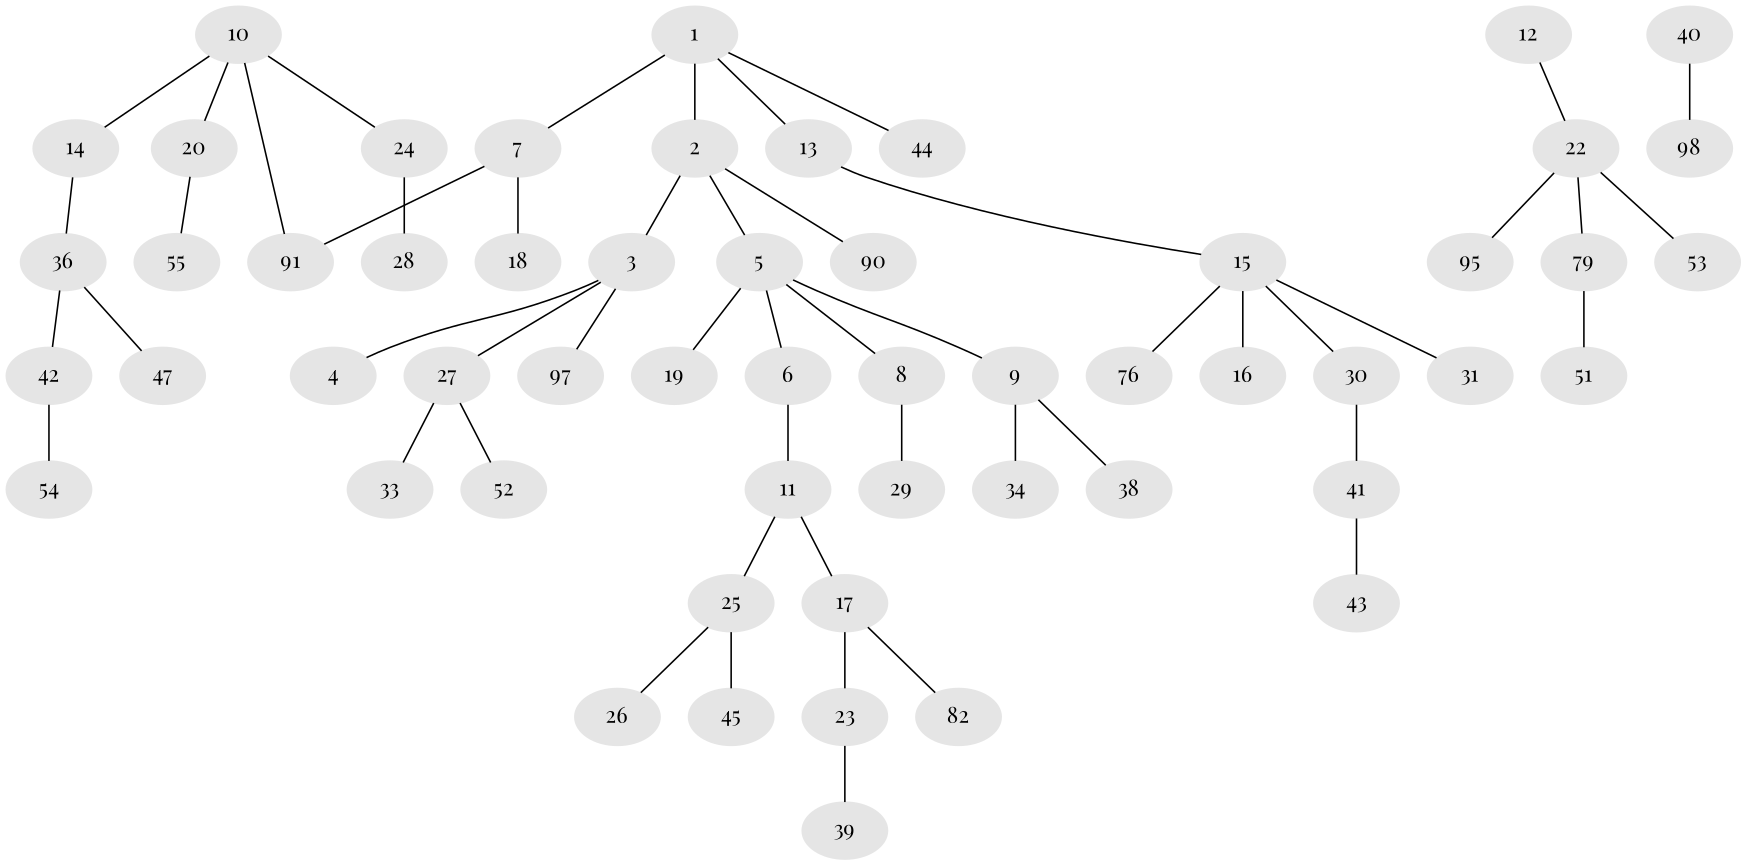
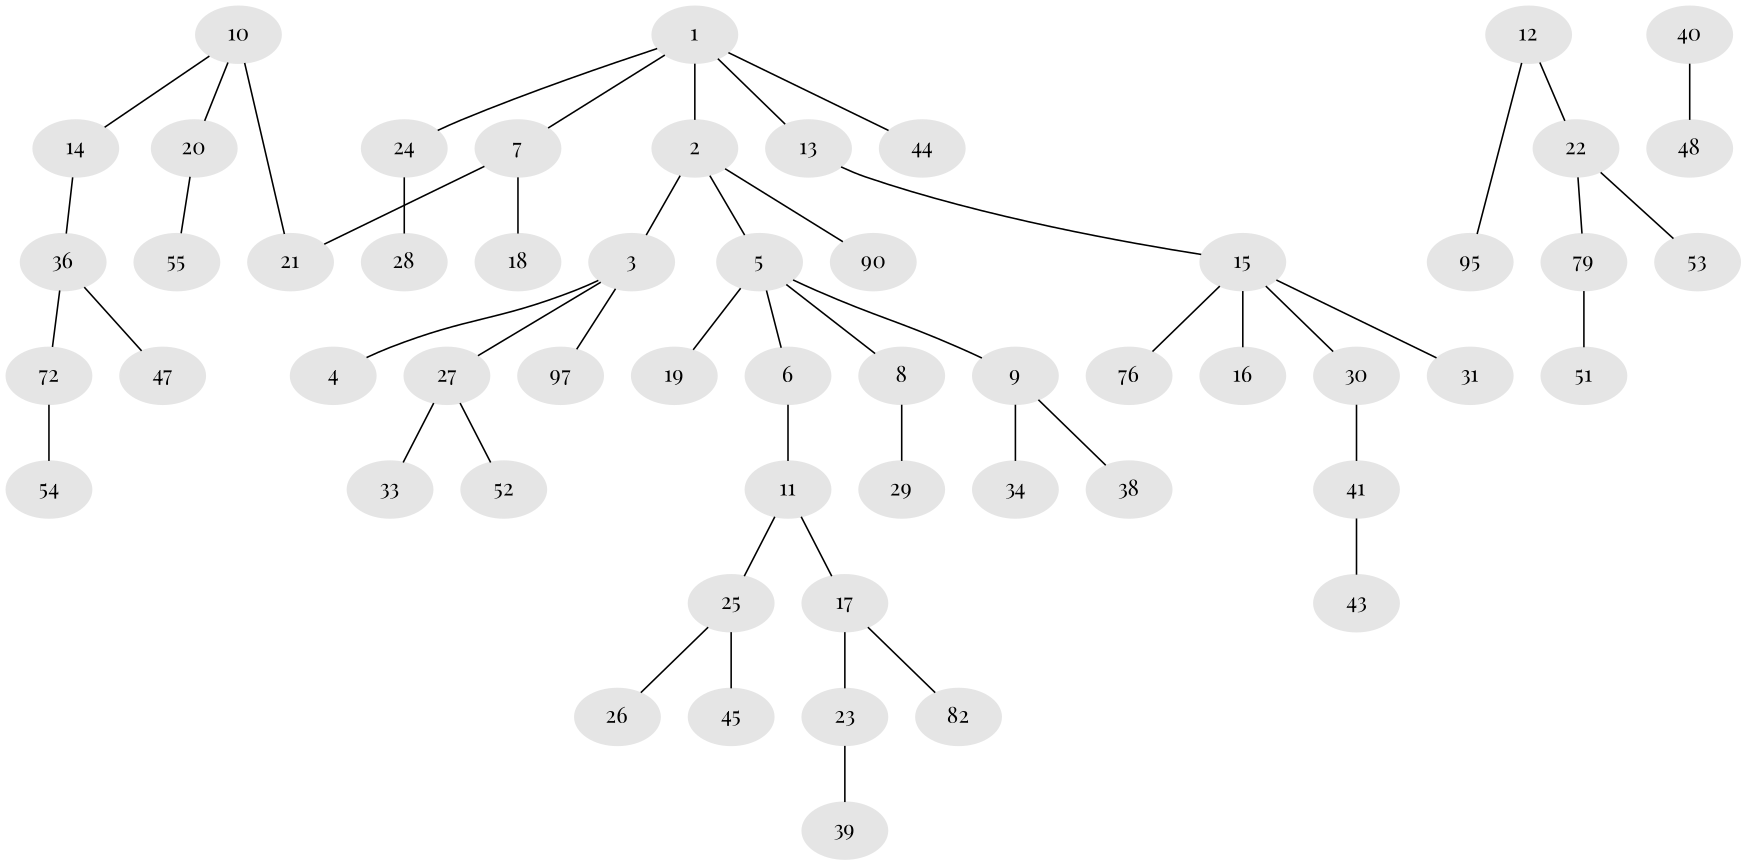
edge "10" -- "24": now "1" -- "24"
node "98": label "98" -> "48"
edge "22" -- "95": now "12" -- "95"
node "91": label "91" -> "21"
node "42": label "42" -> "72"
